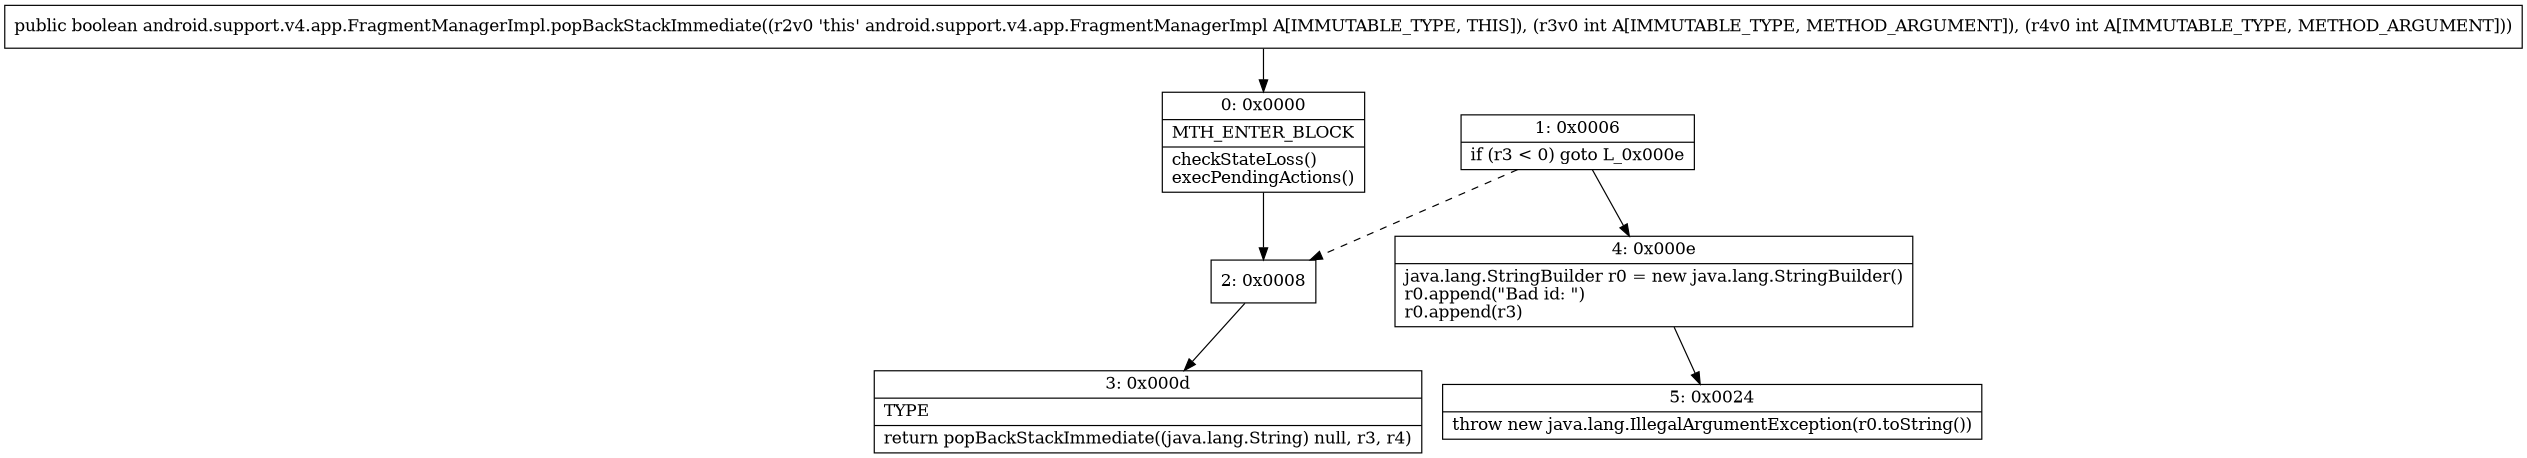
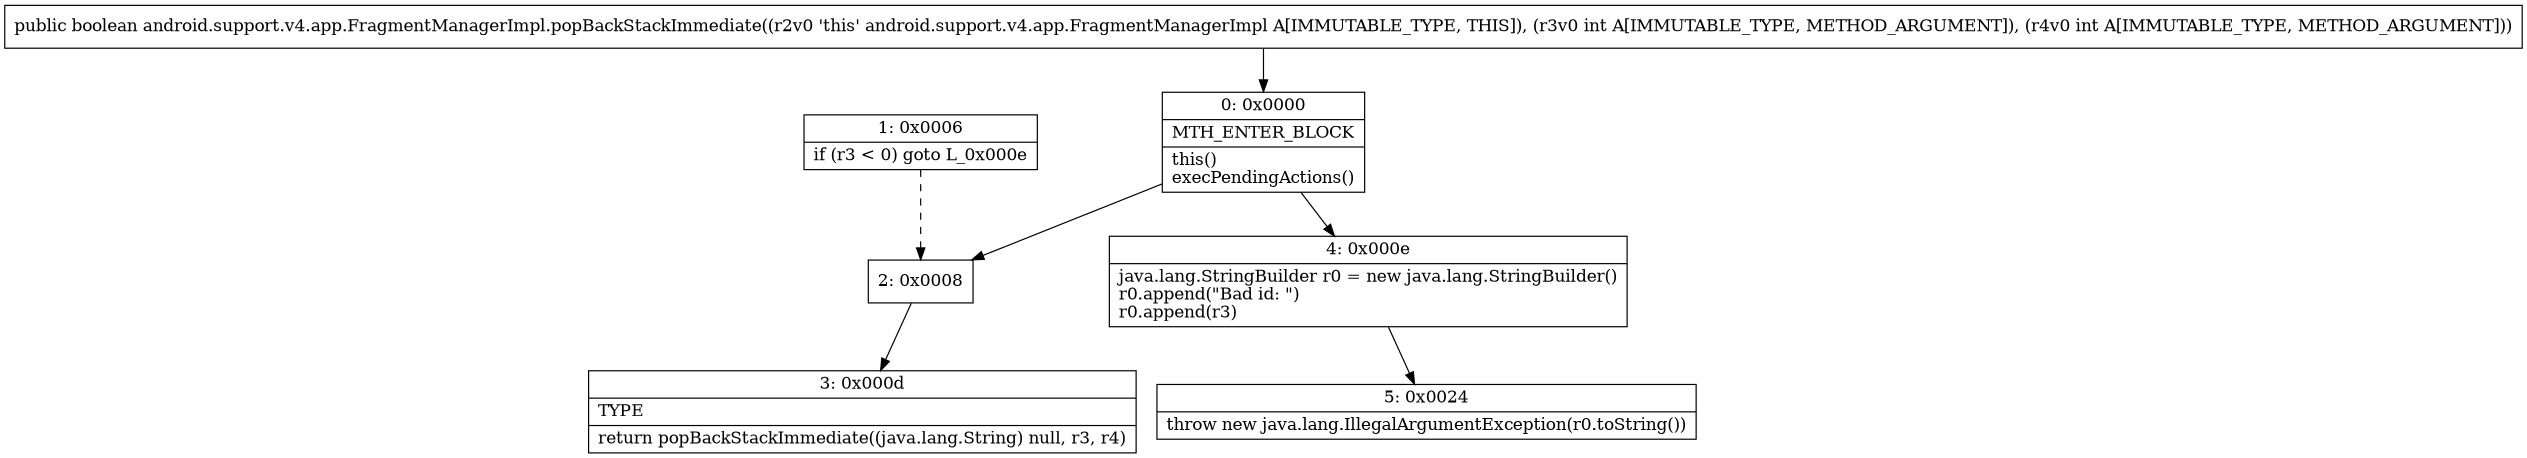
node "0: 0x0000": text "checkStateLoss()" -> "this()"
edge "1: 0x0006" -> "4: 0x000e": now "0: 0x0000" -> "4: 0x000e"
